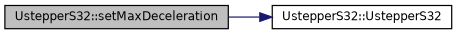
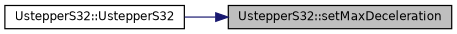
edge "UstepperS32::setMaxDeceleration" -> "UstepperS32::UstepperS32": reversed
